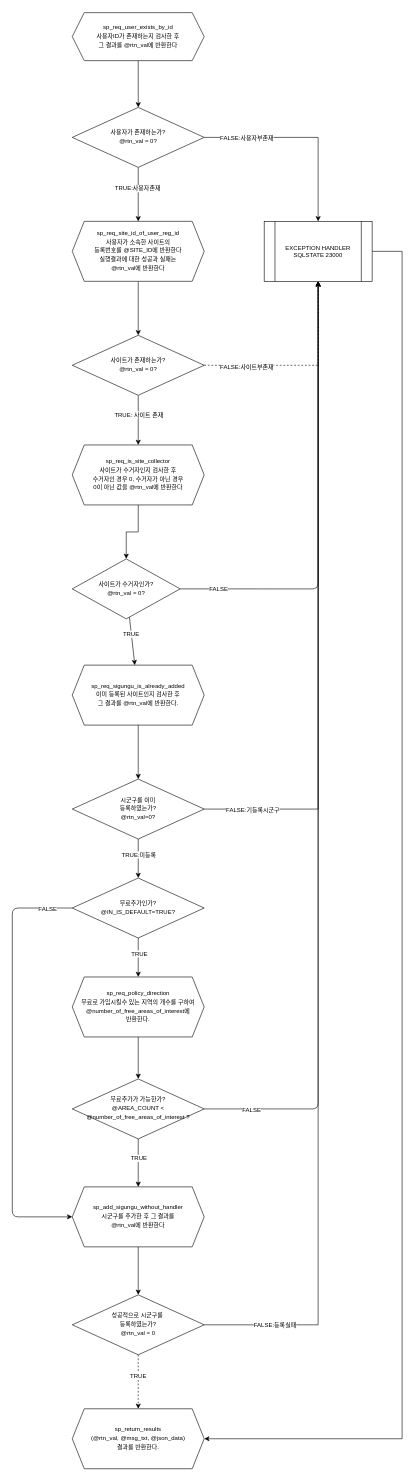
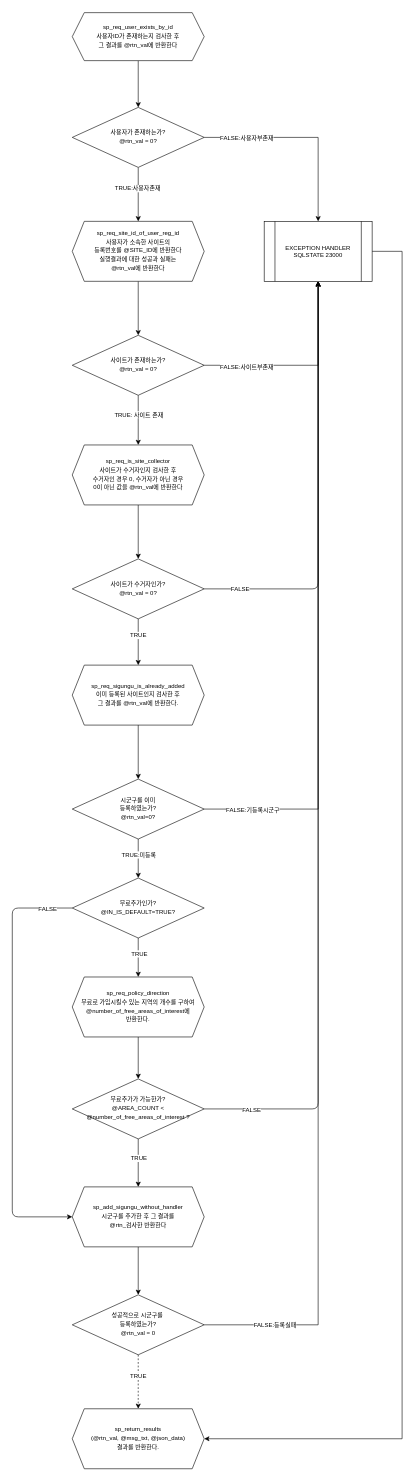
edge "사이트가 존재하는가? @rtn_val = 0?" -> "EXCEPTION HANDLER SQLSTATE 23000": style dashed -> solid
node "사이트가 수거자인가? @rtn_val = 0?": size 108x60 -> 132x60
node "sp_add_sigungu_without_handler 시군구를 추가한 후 그 결과를 @rtn_val에 반환한다": label "sp_add_sigungu_without_handler 시군구를 추가한 후 그 결과를 @rtn_val에 반환한다" -> "sp_add_sigungu_without_handler 시군구를 추가한 후 그 결과를 @rtn_검사한 반환한다"
